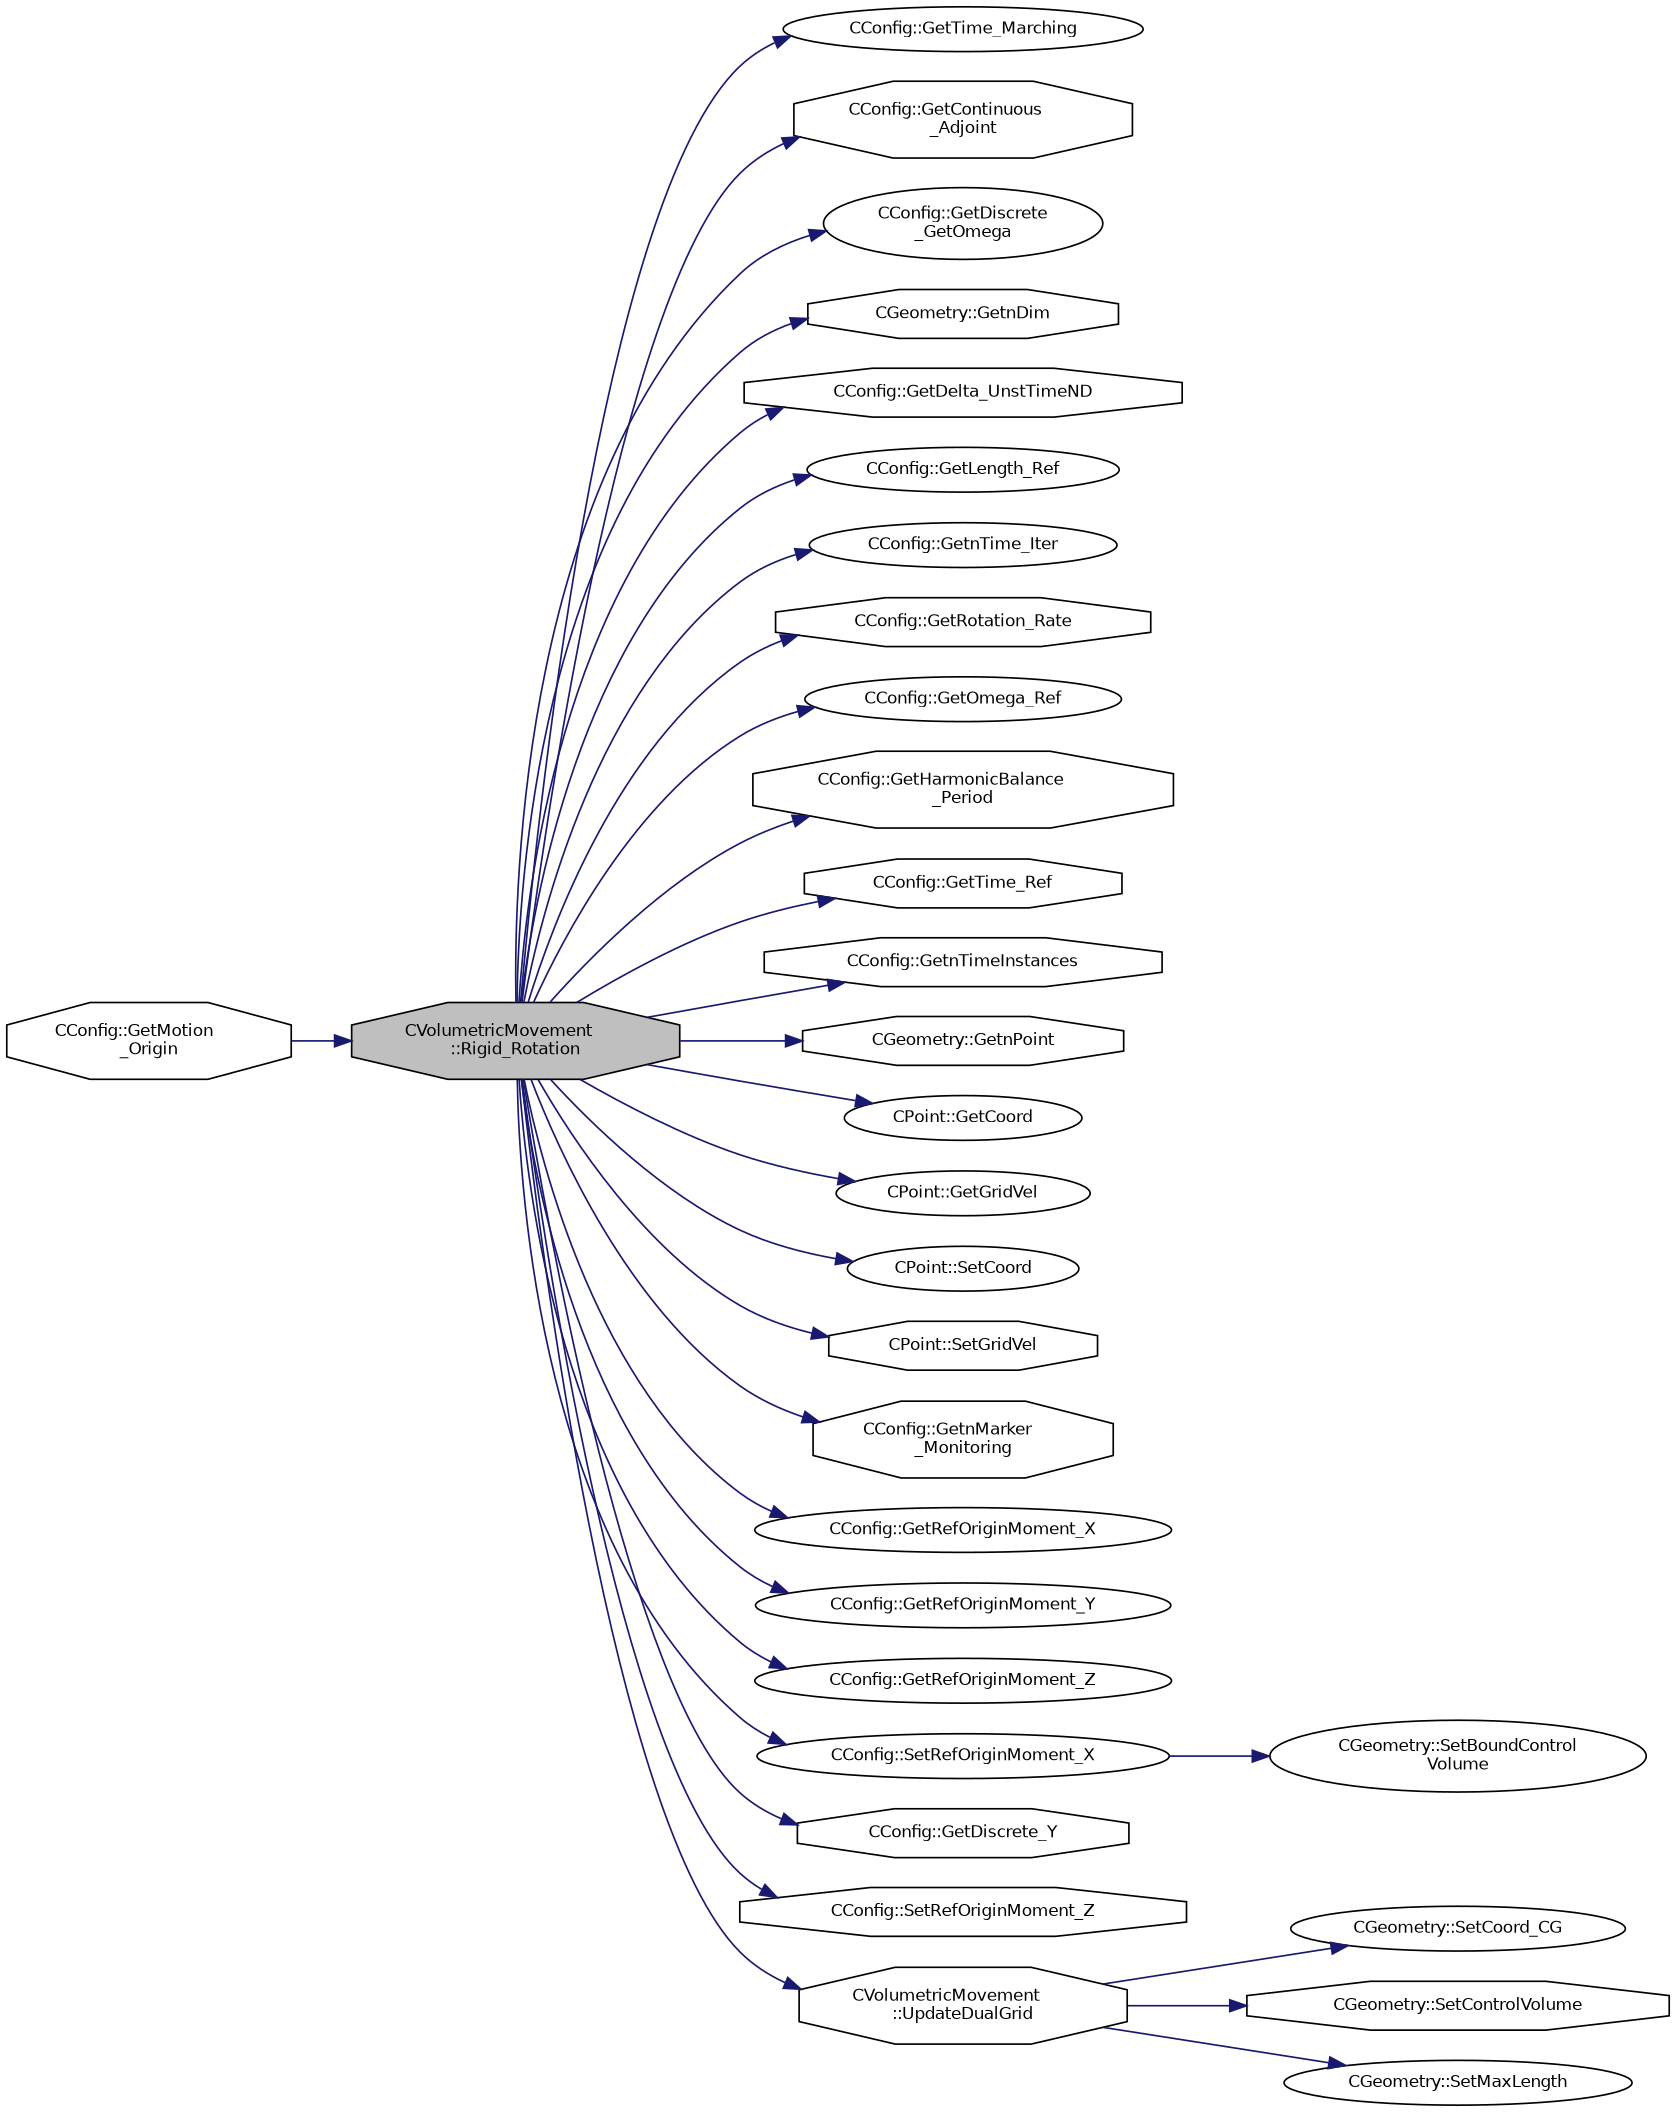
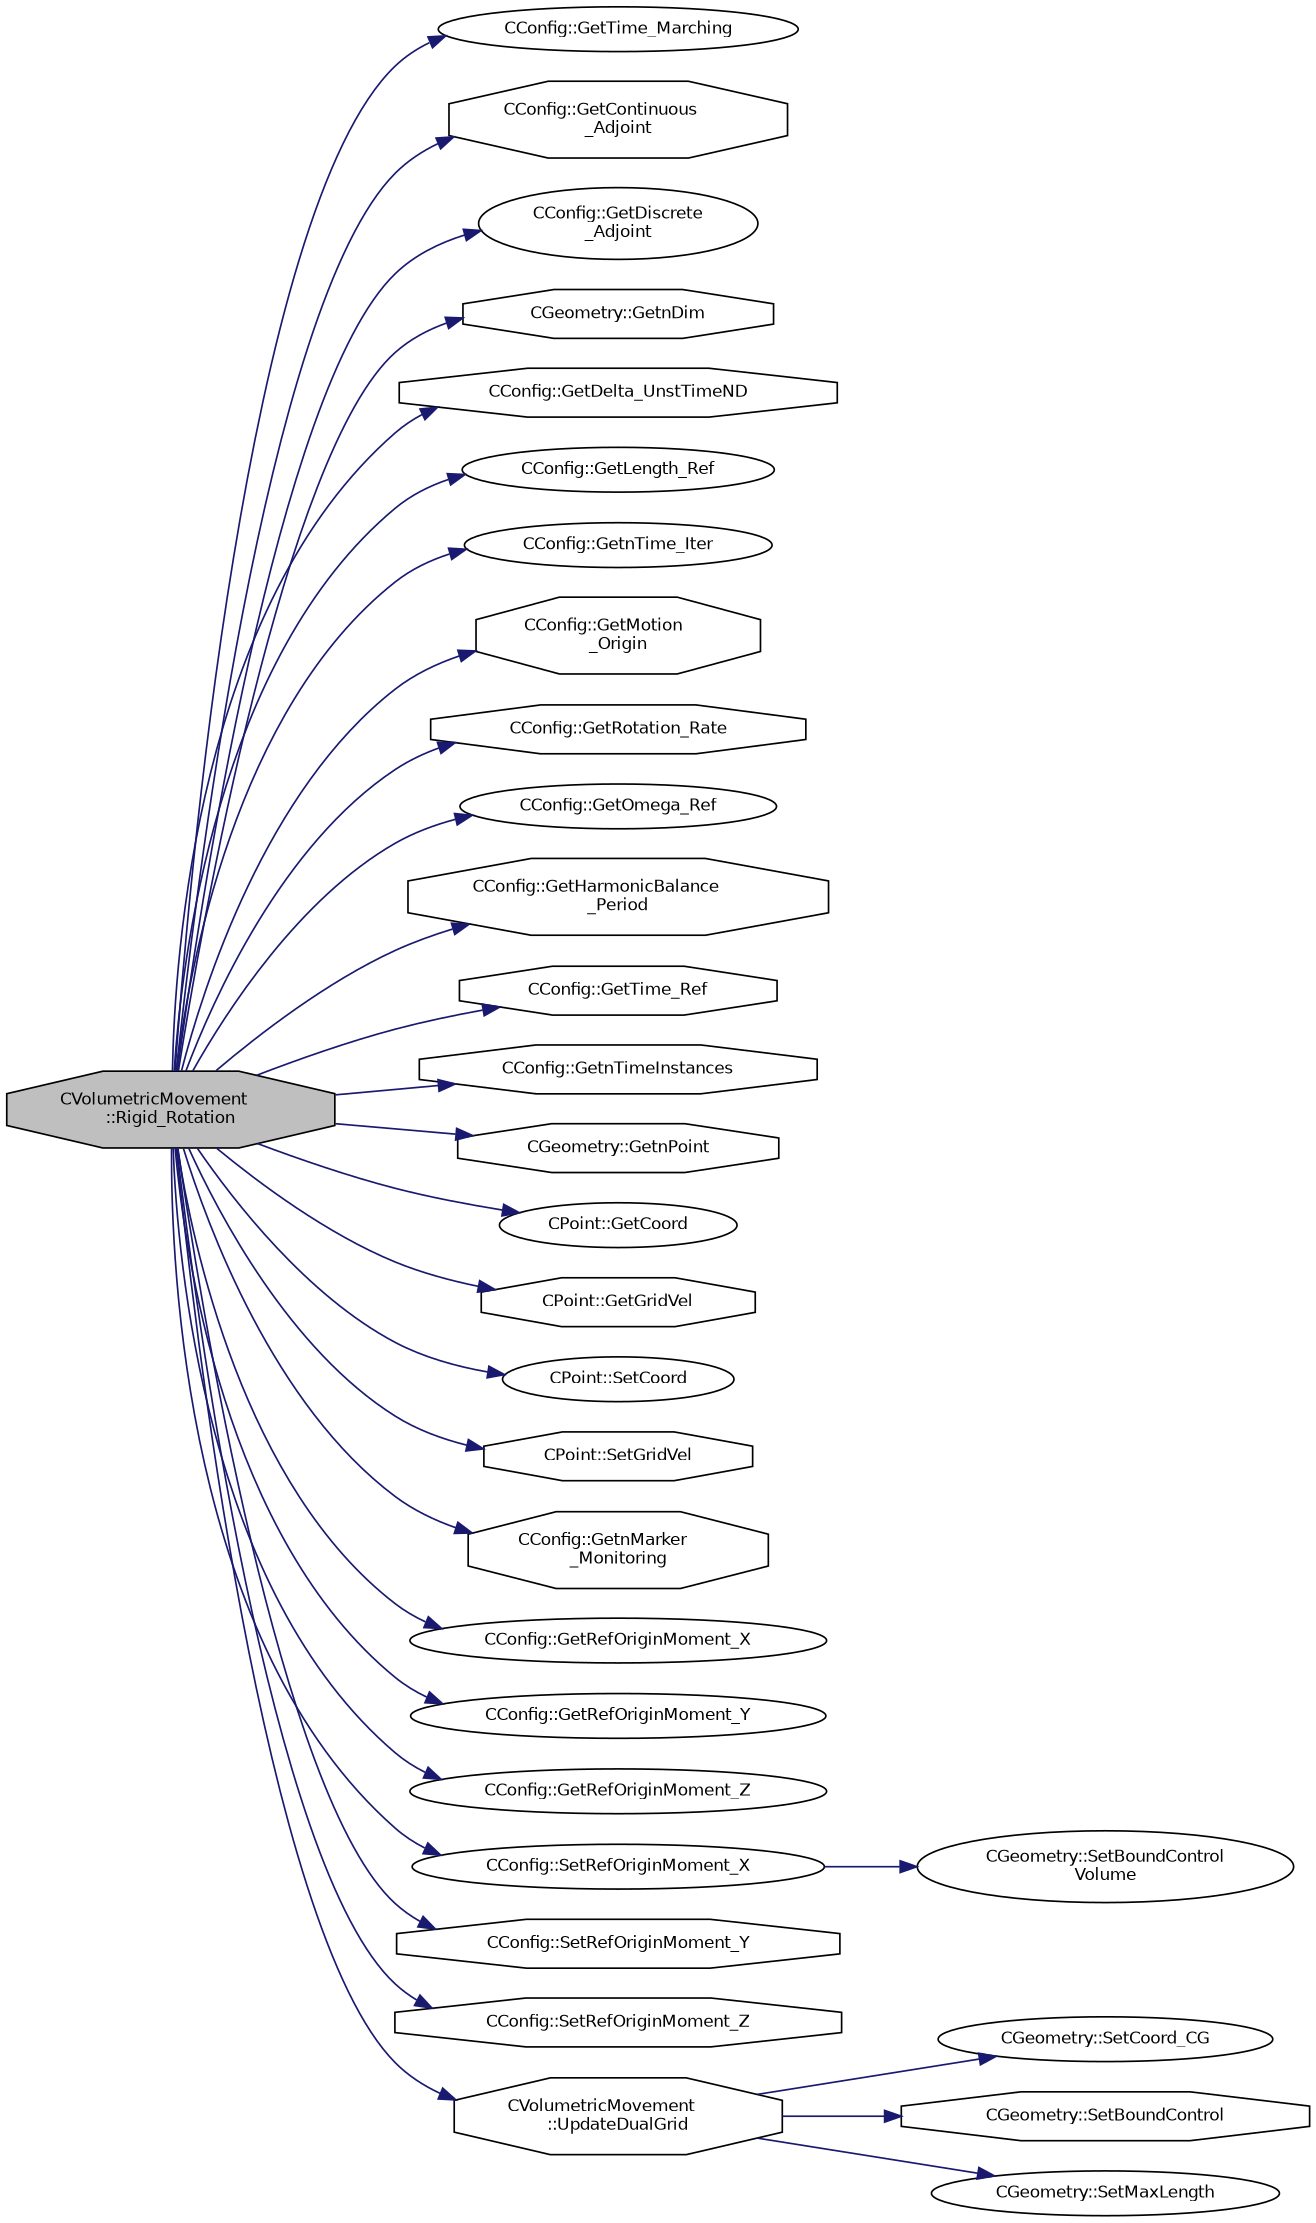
node "CConfig::GetDiscrete _GetOmega": label "CConfig::GetDiscrete _GetOmega" -> "CConfig::GetDiscrete _Adjoint"
edge "CConfig::GetMotion _Origin" -> "CVolumetricMovement ::Rigid_Rotation": reversed
node "CPoint::GetGridVel": shape ellipse -> octagon
node "CConfig::GetDiscrete_Y": label "CConfig::GetDiscrete_Y" -> "CConfig::SetRefOriginMoment_Y"
node "CGeometry::SetControlVolume": label "CGeometry::SetControlVolume" -> "CGeometry::SetBoundControl"
